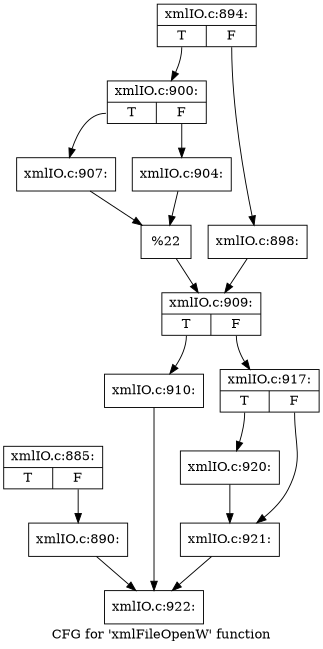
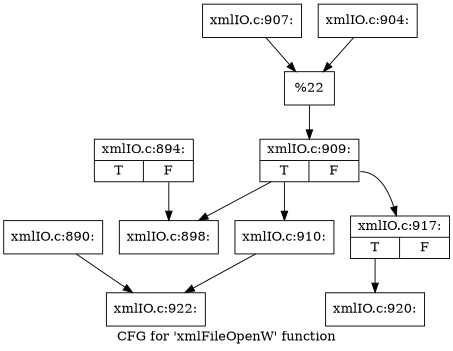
node "xmlIO.c:900:": removed
edge "xmlIO.c:898:" -> "xmlIO.c:909:": reversed
node "xmlIO.c:885:": removed
node "xmlIO.c:921:": removed
